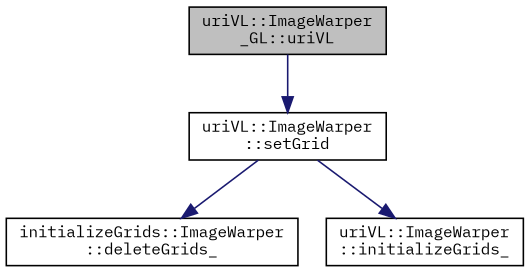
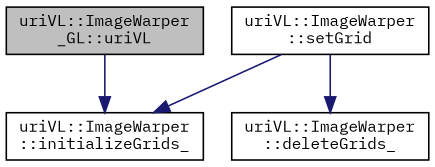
edge "uriVL::ImageWarper _GL::uriVL" -> "uriVL::ImageWarper ::setGrid": now "uriVL::ImageWarper _GL::uriVL" -> "uriVL::ImageWarper ::initializeGrids_"
node "initializeGrids::ImageWarper ::deleteGrids_": label "initializeGrids::ImageWarper ::deleteGrids_" -> "uriVL::ImageWarper ::deleteGrids_"
